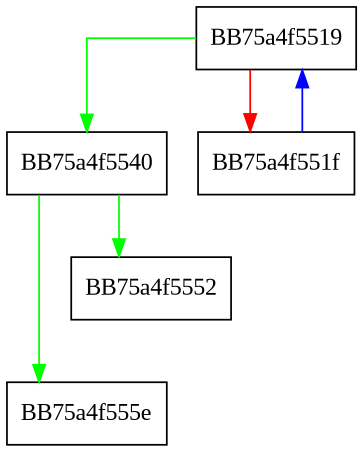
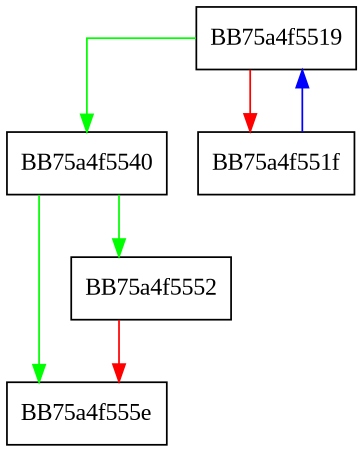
edge "BB75a4f5552" -> "BB75a4f555e": added
